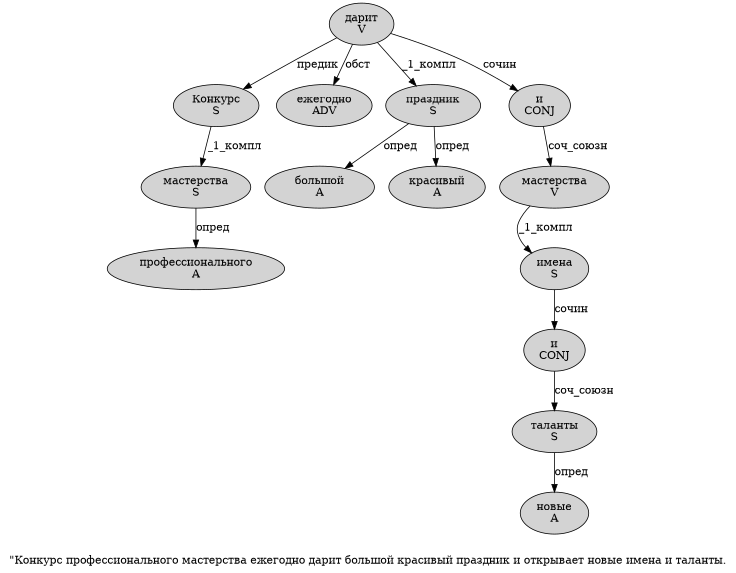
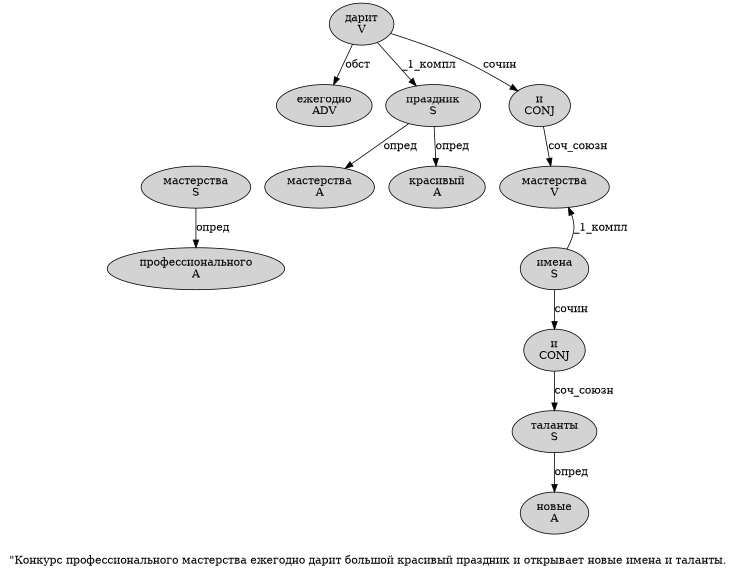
node "Конкурс S": removed
node "большой A": label "большой A" -> "мастерства A"
edge "мастерства V" -> "имена S": reversed
